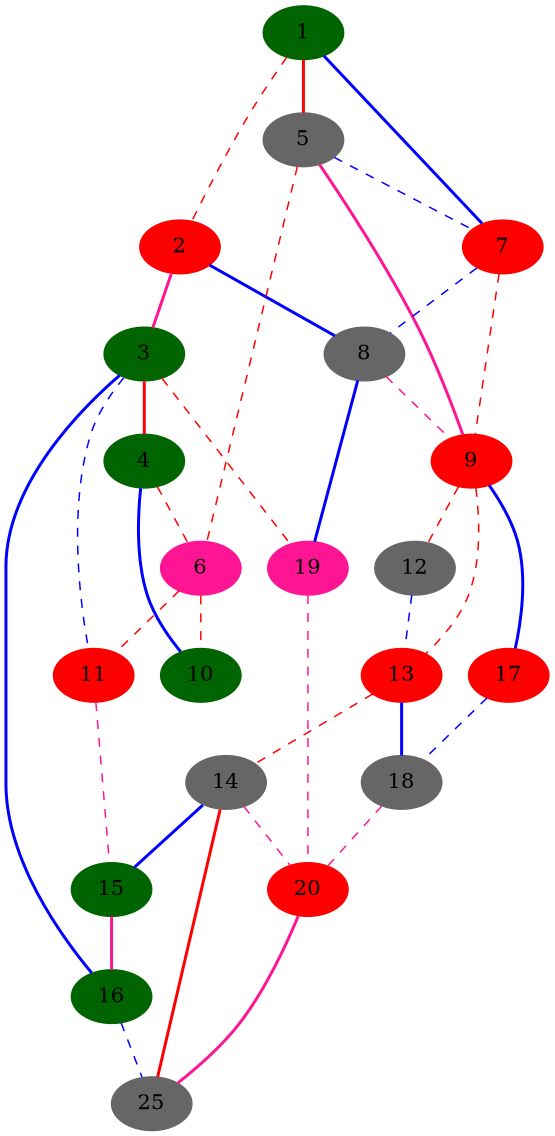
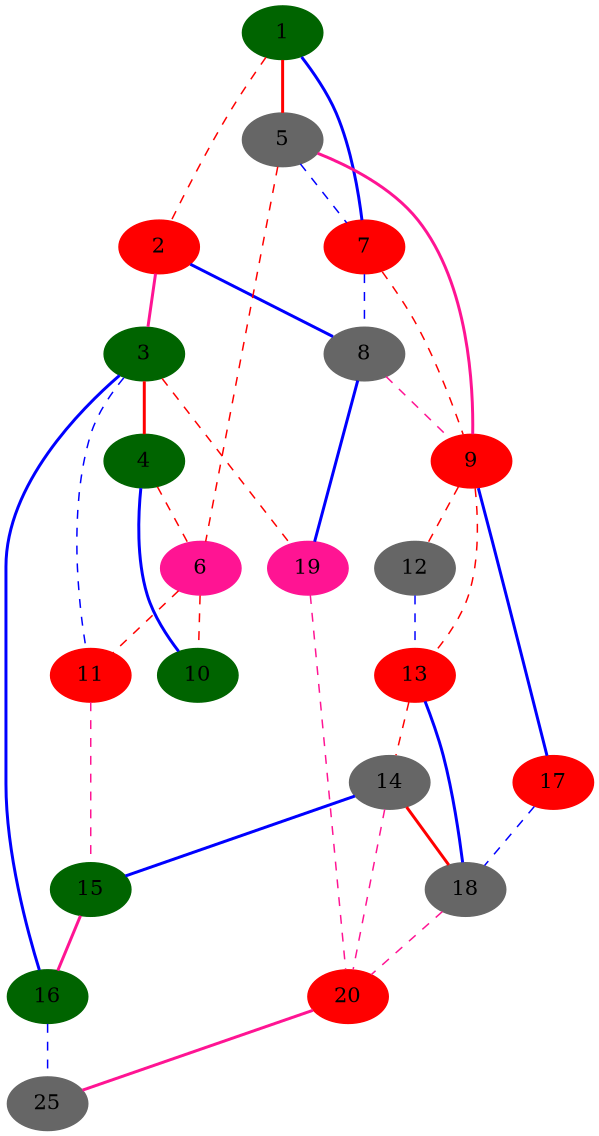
edge "14" -- "25": now "14" -- "18"
